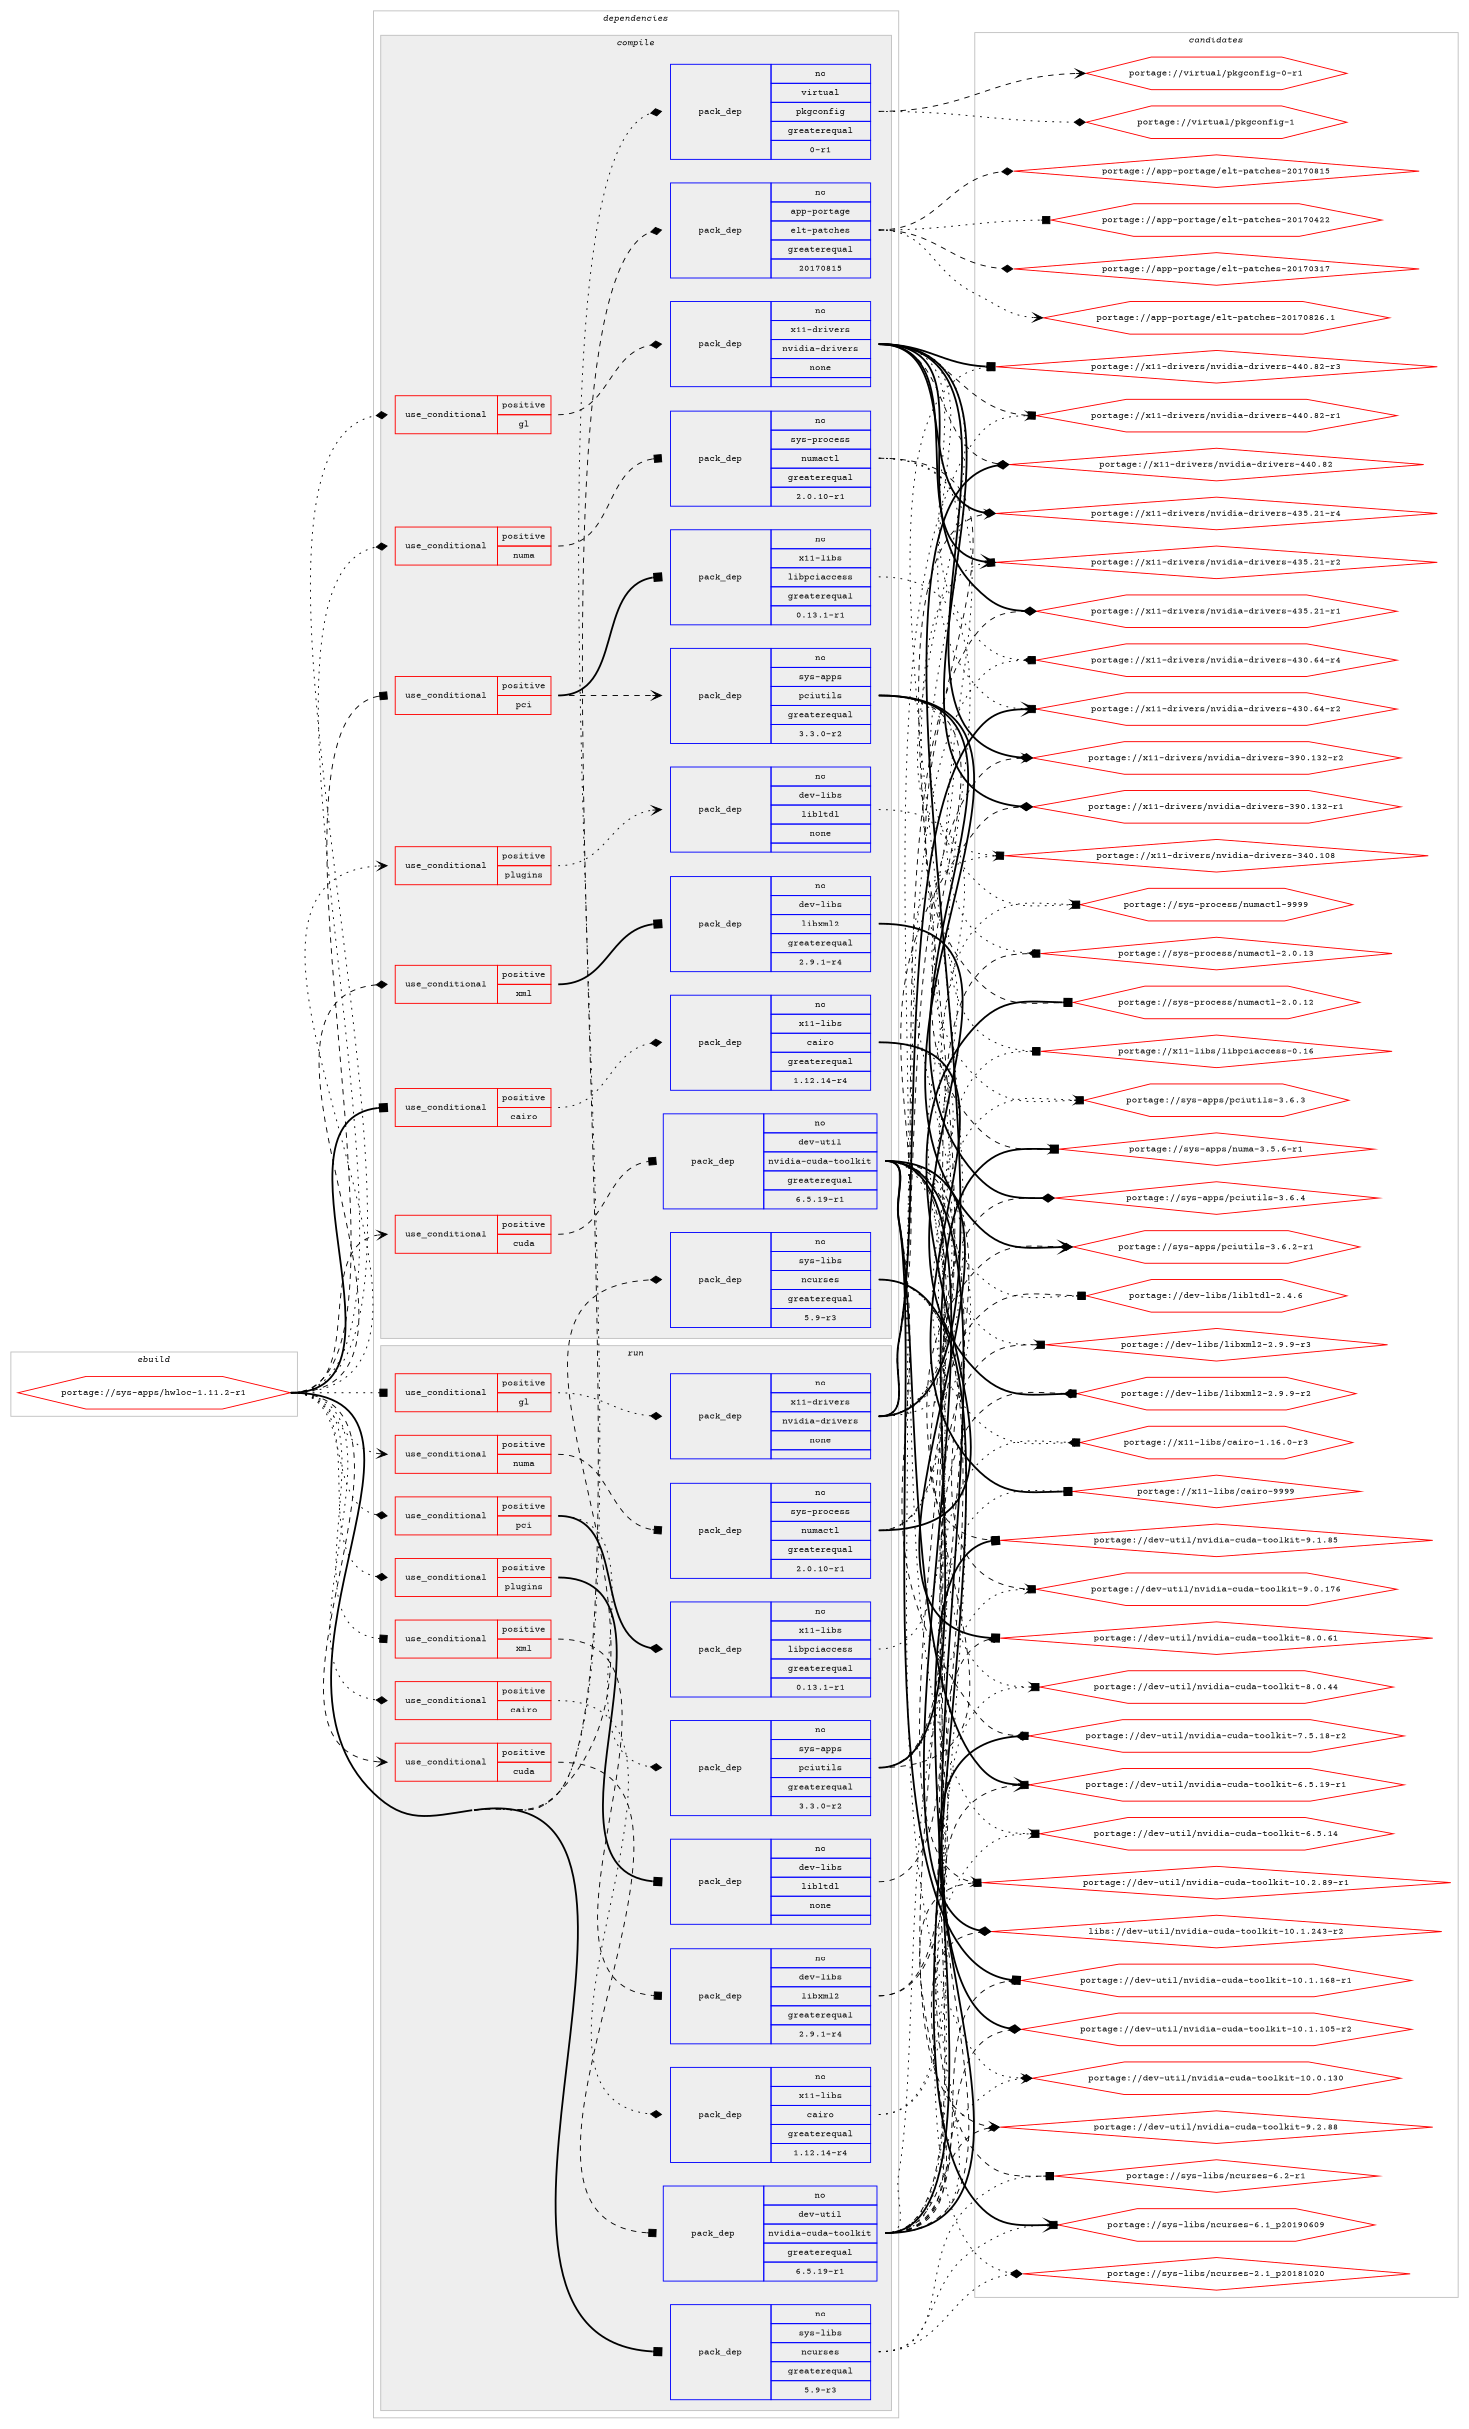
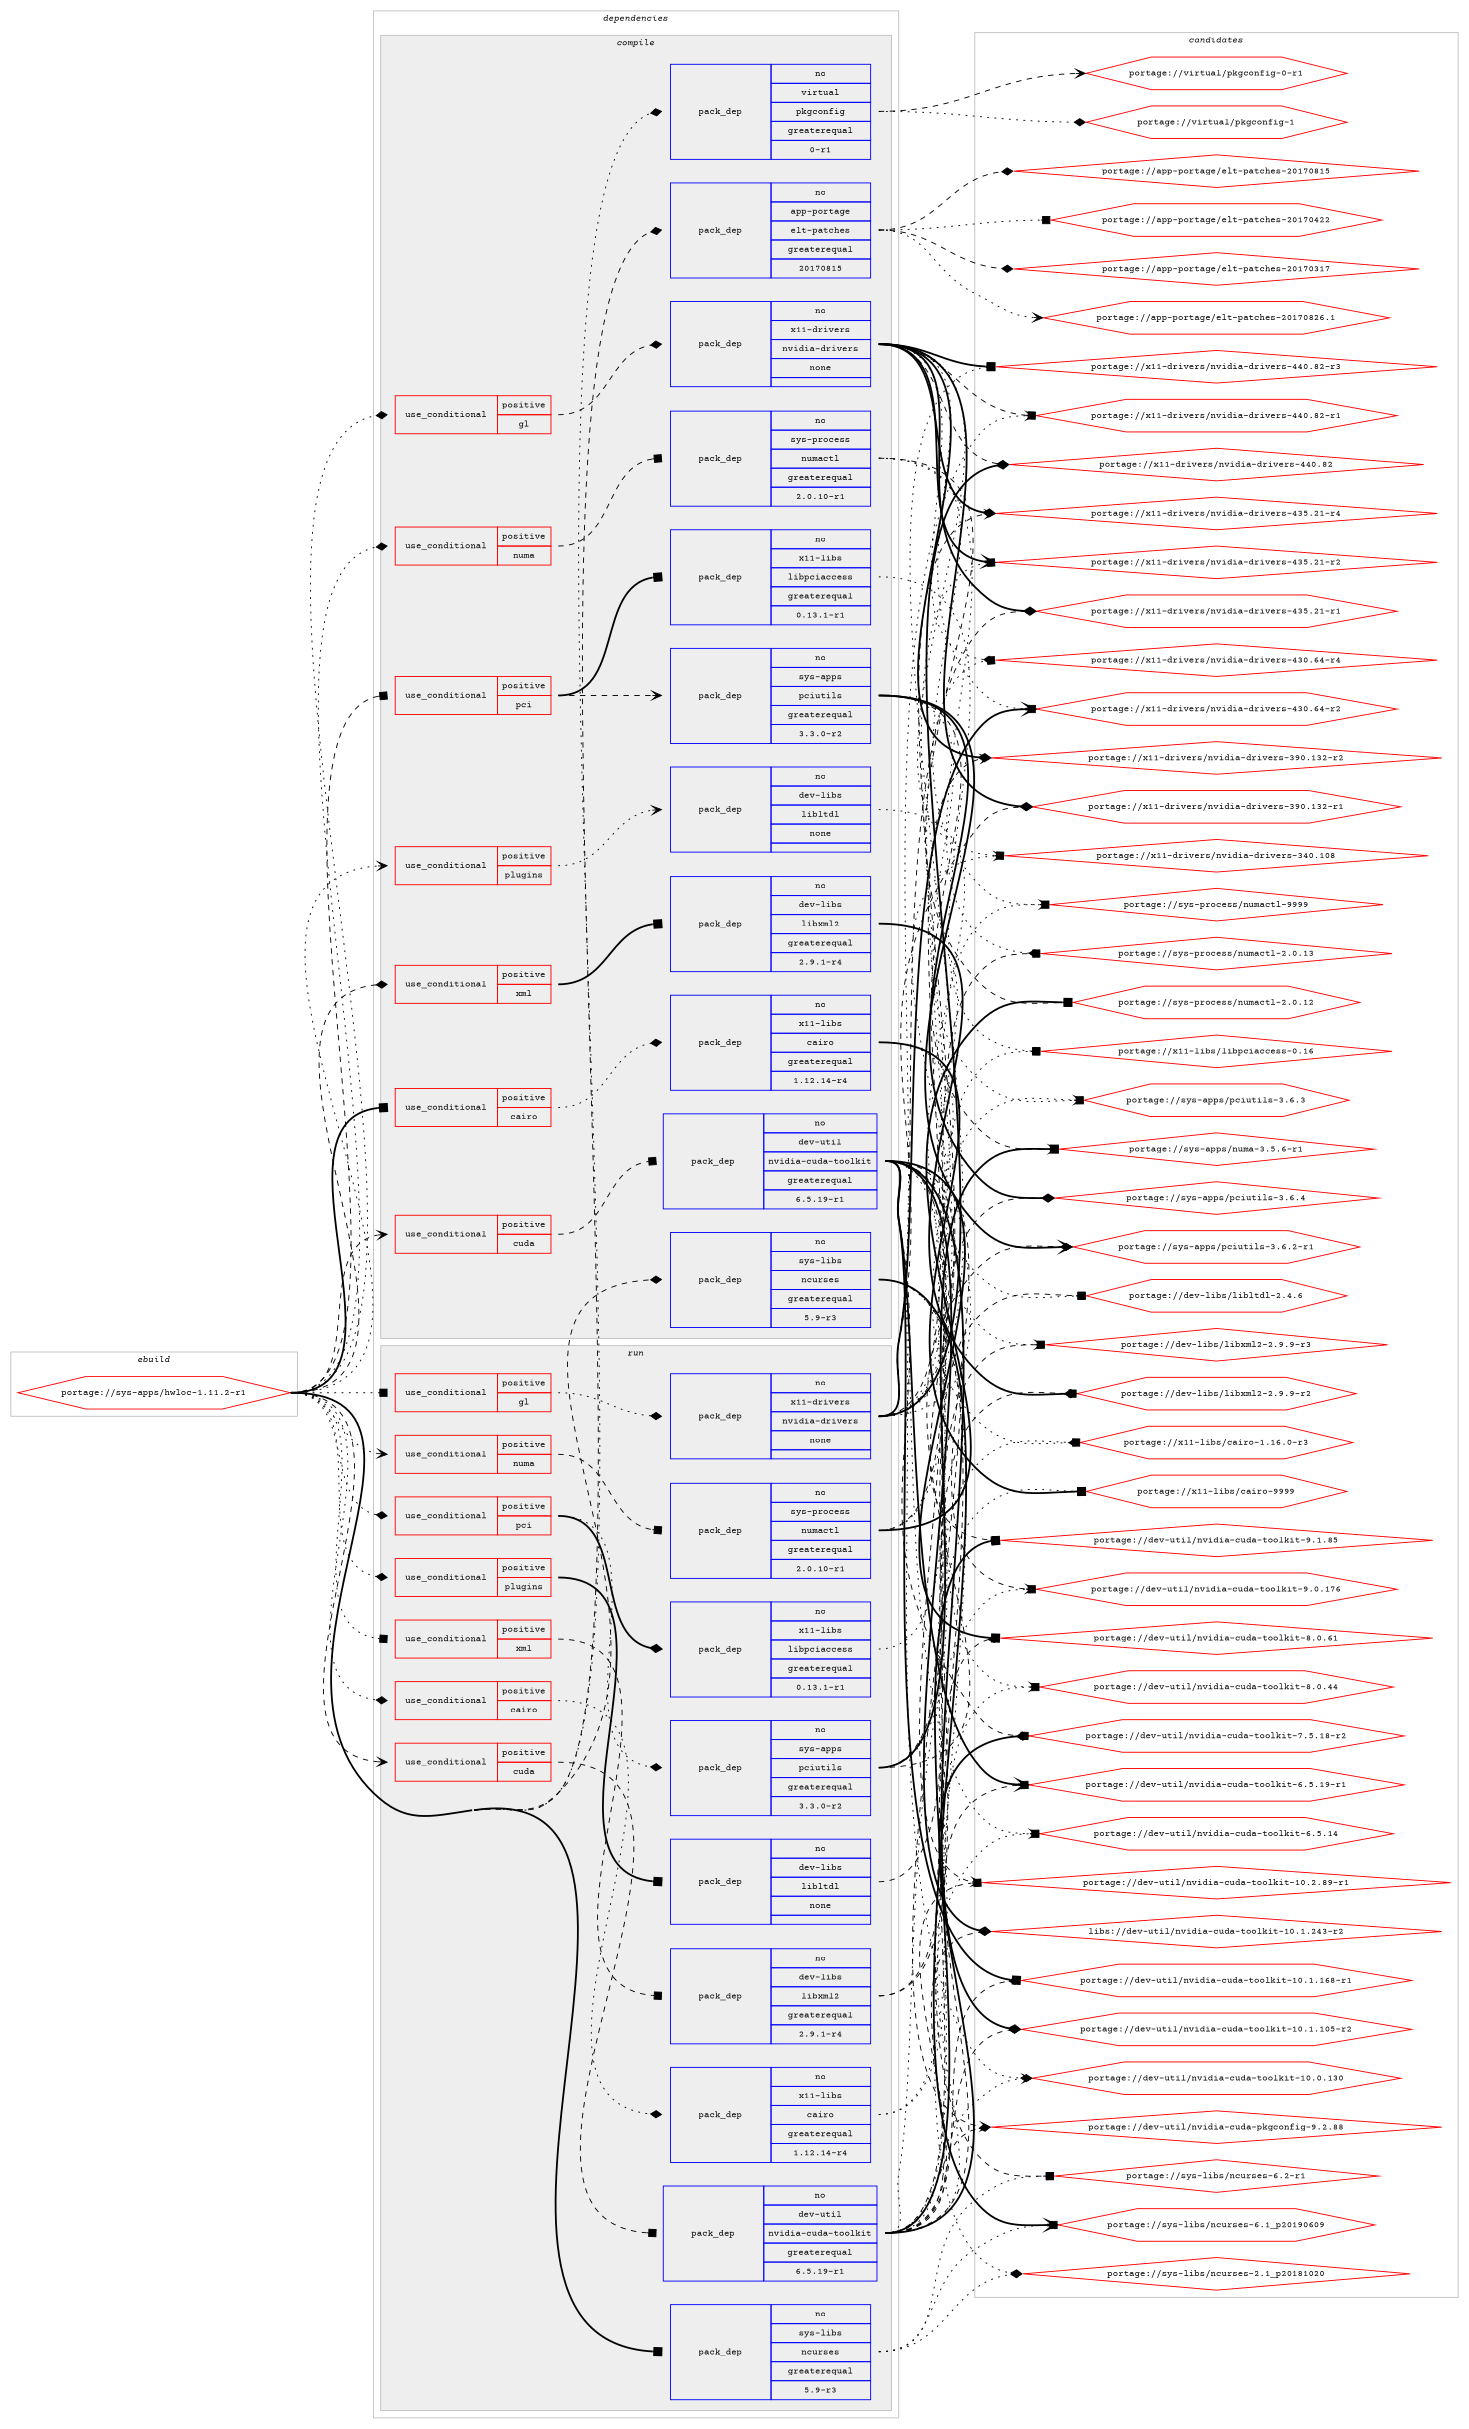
node "portage://x11-drivers/nvidia-drivers-430.64-r4": shape hexagon -> diamond
node "portage://x11-drivers/nvidia-drivers-390.132-r2": shape hexagon -> diamond
node "portage://sys-process/numactl-9999": shape hexagon -> diamond
node "portage://x11-libs/cairo-9999": shape diamond -> hexagon
node "portage://dev-util/nvidia-cuda-toolkit-9.2.88": label "portage://dev-util/nvidia-cuda-toolkit-9.2.88" -> "portage://dev-util/nvidia-cuda-pkgconfig-9.2.88"
